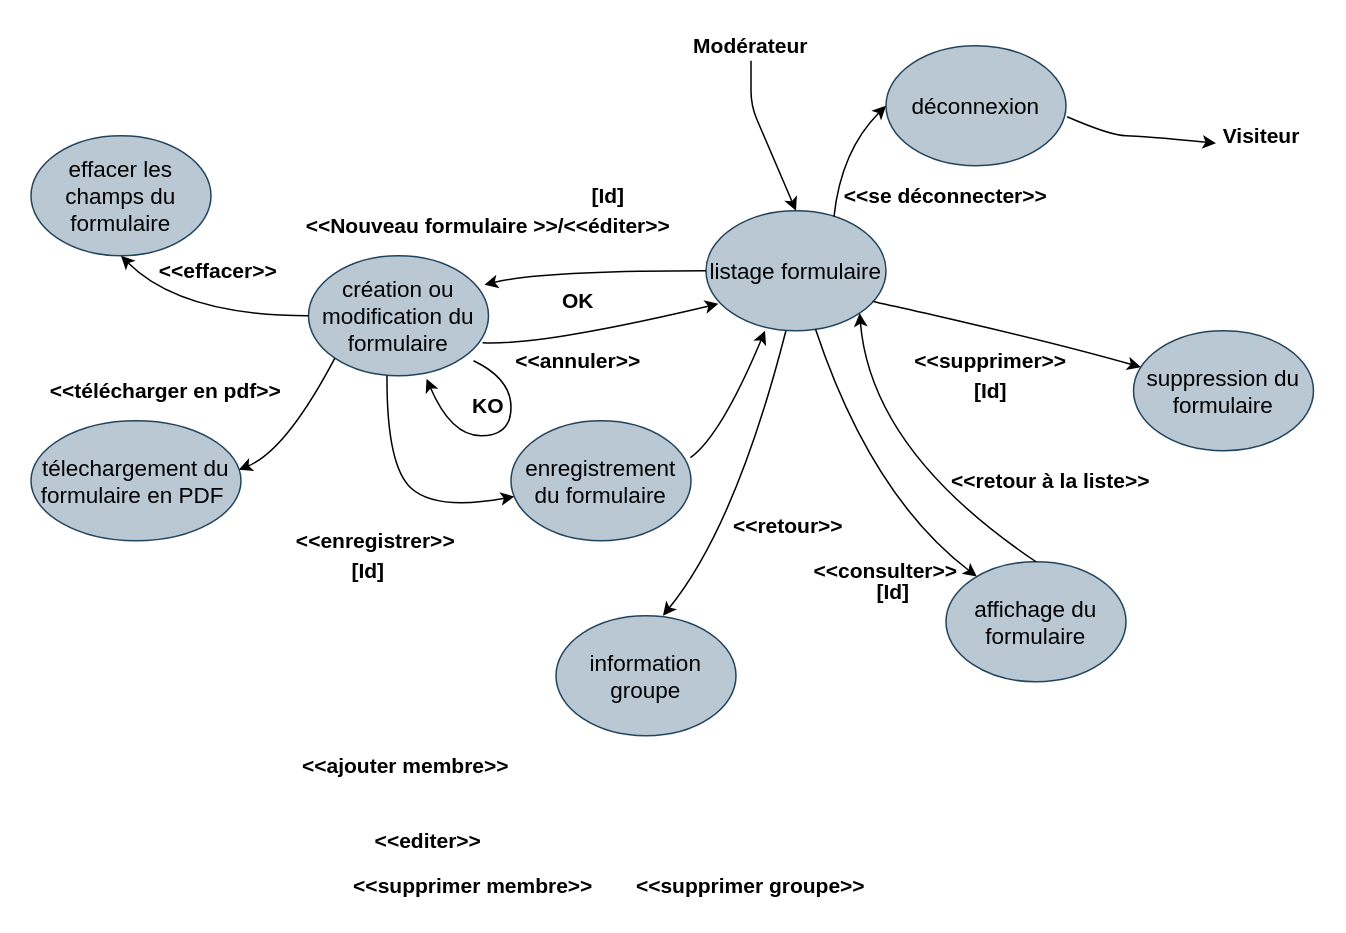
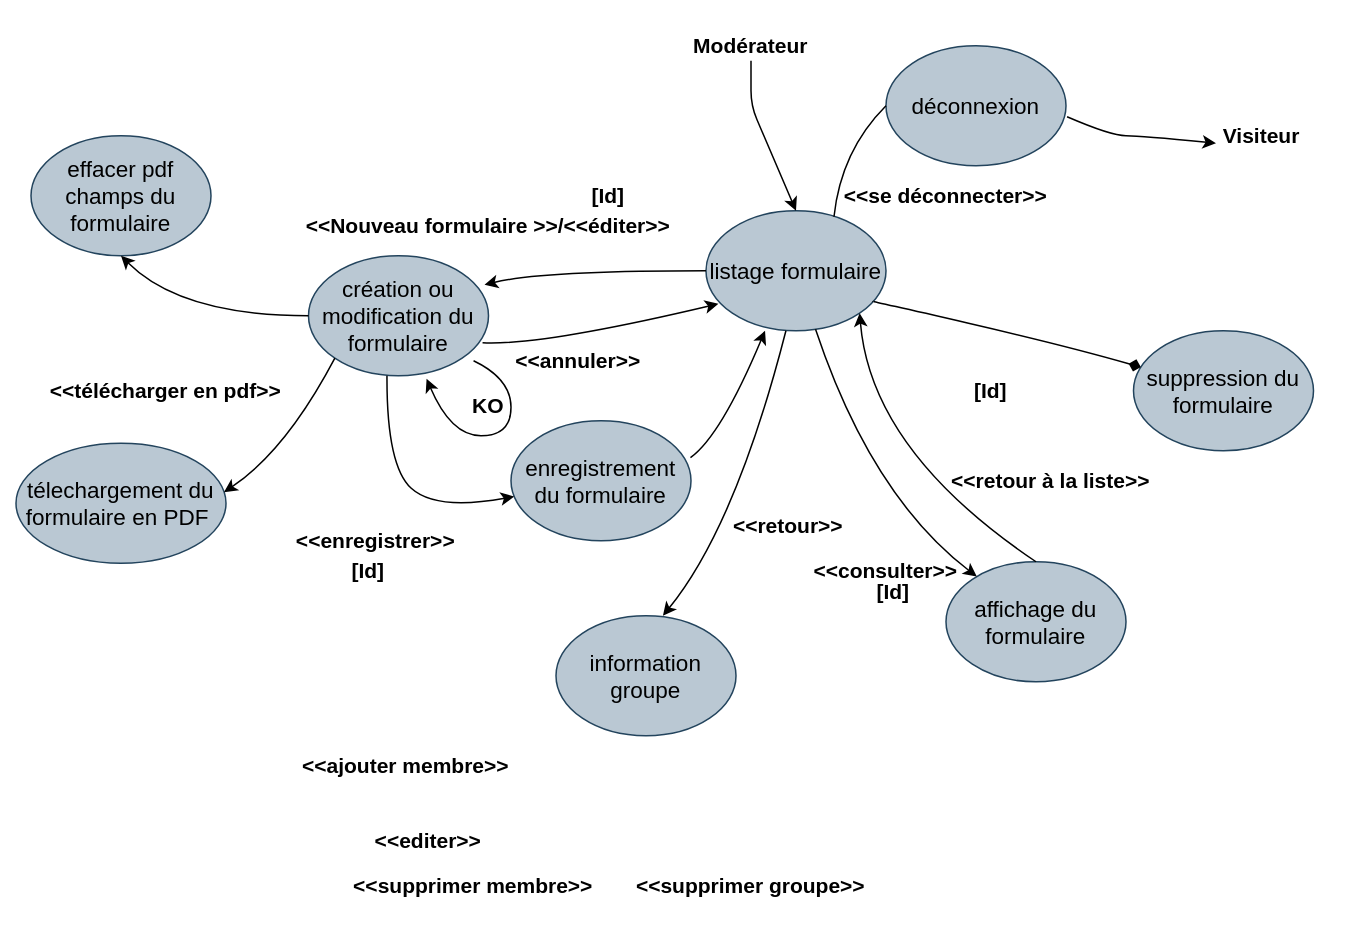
edge "listage formulaire" -> "déconnexion": arrowhead classic -> none
node "effacer les champs du formulaire": label "effacer les champs du formulaire" -> "effacer pdf champs du formulaire"
node "<<effacer>>": removed
node "OK": removed
node "<<supprimer>>": removed
edge "listage formulaire" -> "suppression du formulaire": arrowhead classic -> diamond
node "télechargement du formulaire en PDF": moved (136, 481) -> (121, 503)
